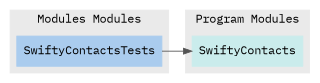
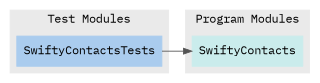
cluster "Modules Modules": label "Modules Modules" -> "Test Modules"
